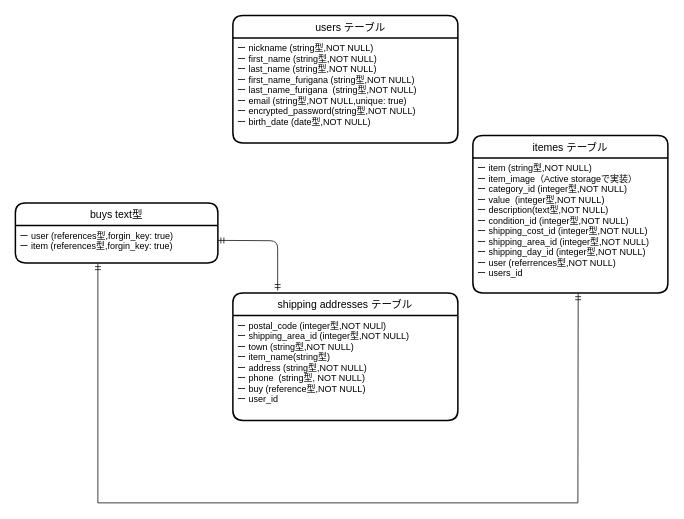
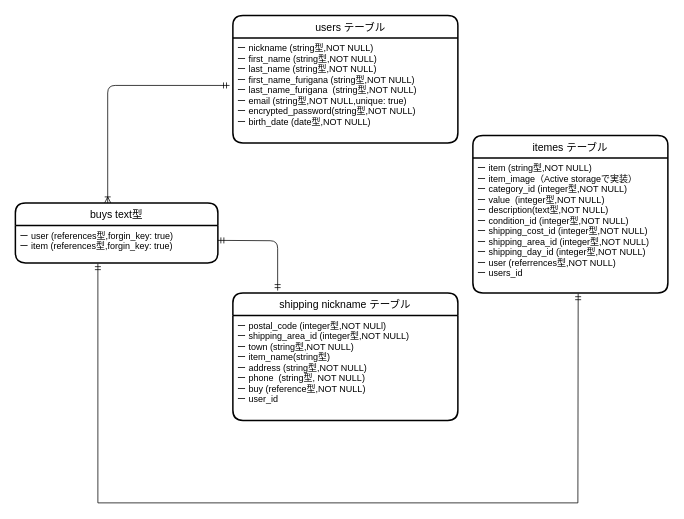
edge "ー nickname (string型,NOT NULL) ー first_name (string型,NOT NULL) ー last_name (string型,NOT NULL) ー first_name_furigana (string型,NOT NULL) ー last_name_furigana (string型,NOT NULL) ー email (string型,NOT NULL,unique: true) ー encrypted_password(string型,NOT NULL) ー birth_date (date型,NOT NULL)" -- "buys text型": added
node "shipping addresses テーブル": label "shipping addresses テーブル" -> "shipping nickname テーブル"
